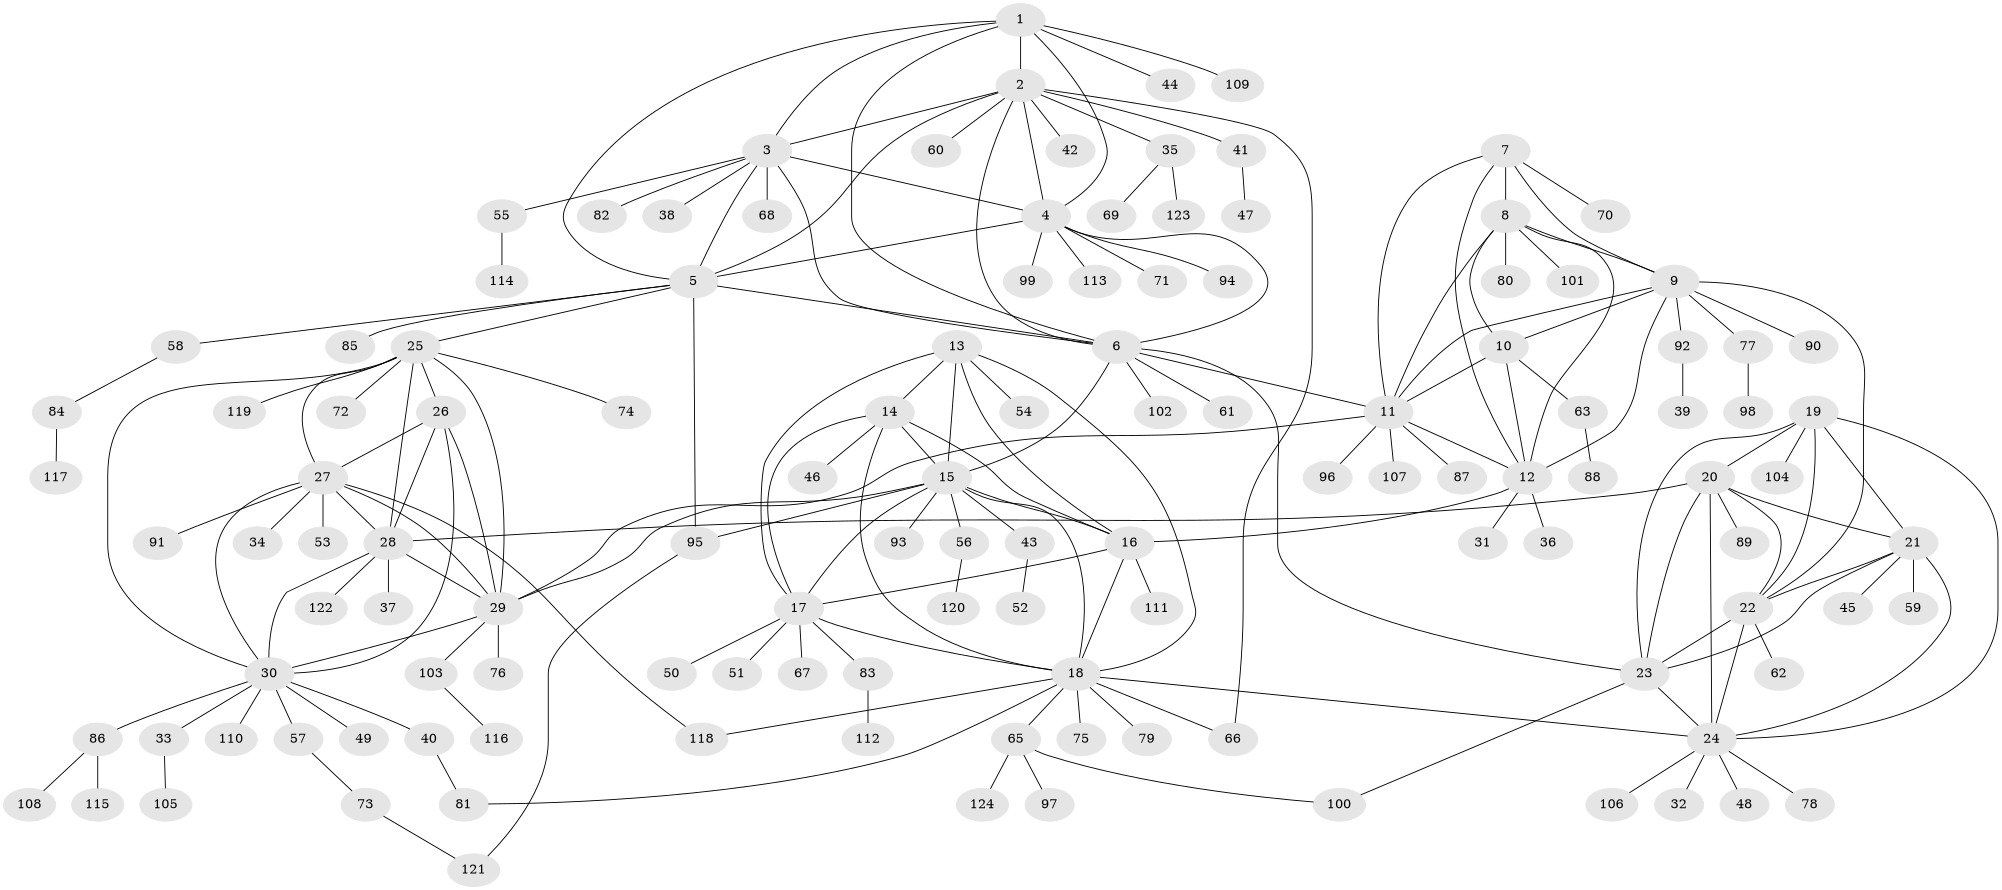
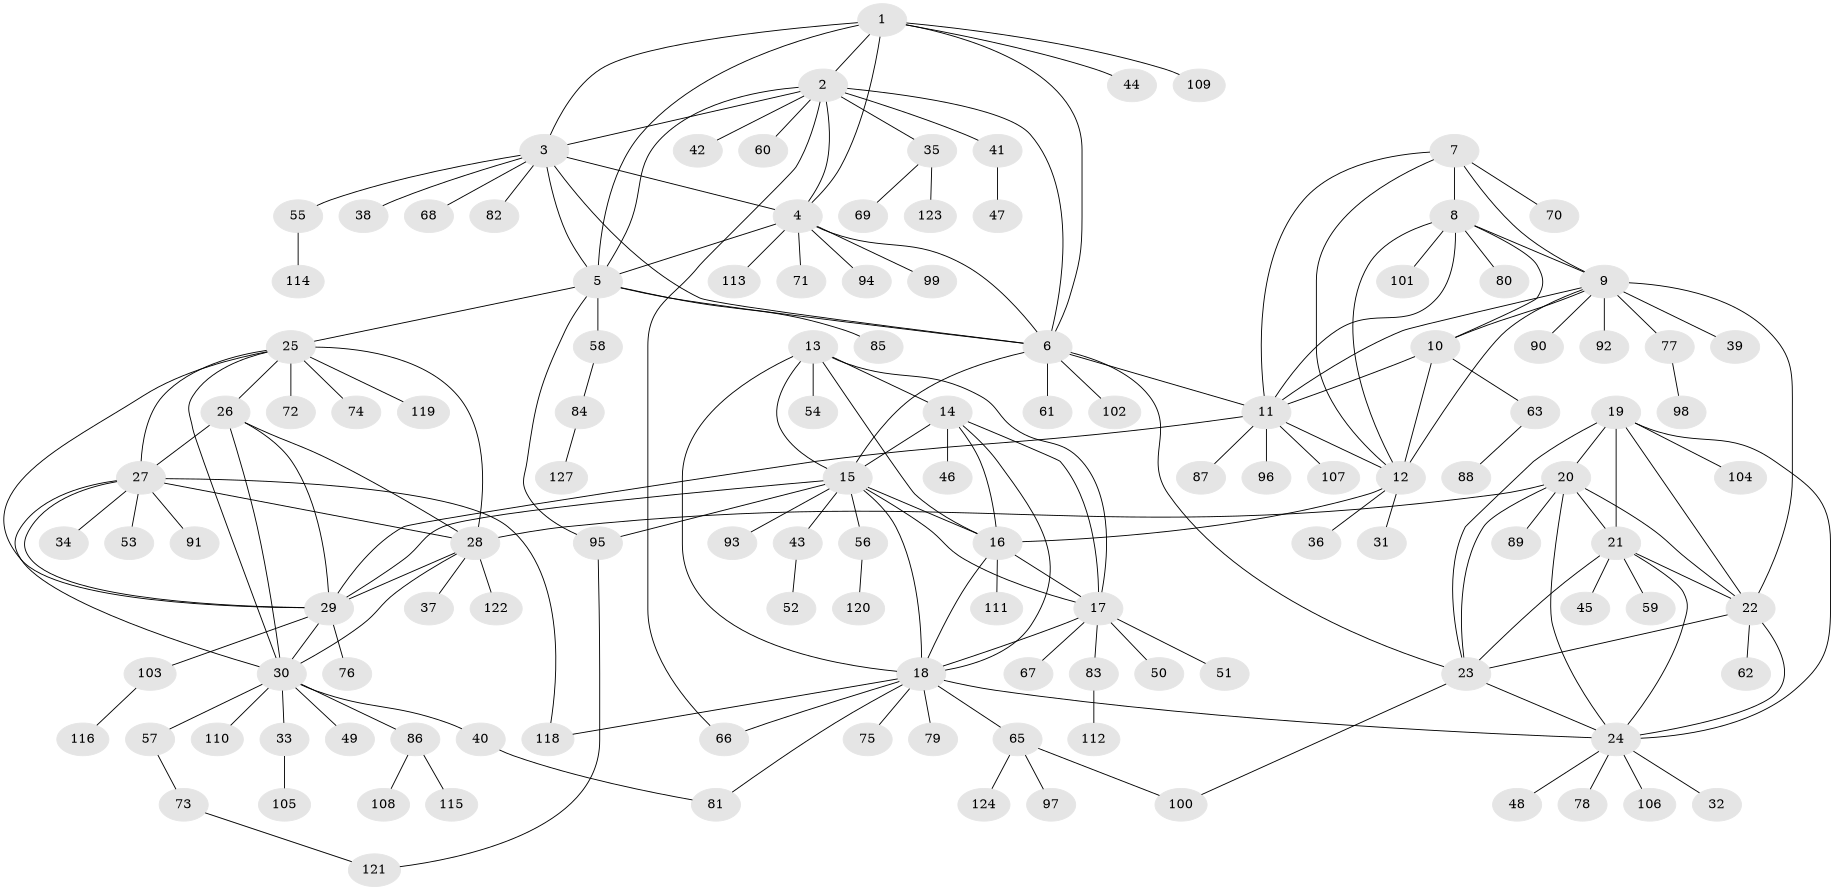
edge "92" -- "39": now "9" -- "39"
node "117": label "117" -> "127"
